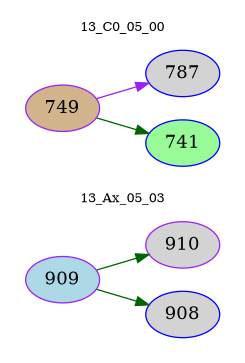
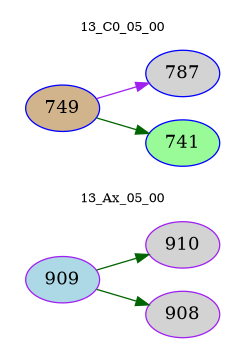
node "749": color purple -> blue
cluster "13_Ax_05_03": label "13_Ax_05_03" -> "13_Ax_05_00"
node "908": color blue -> purple
